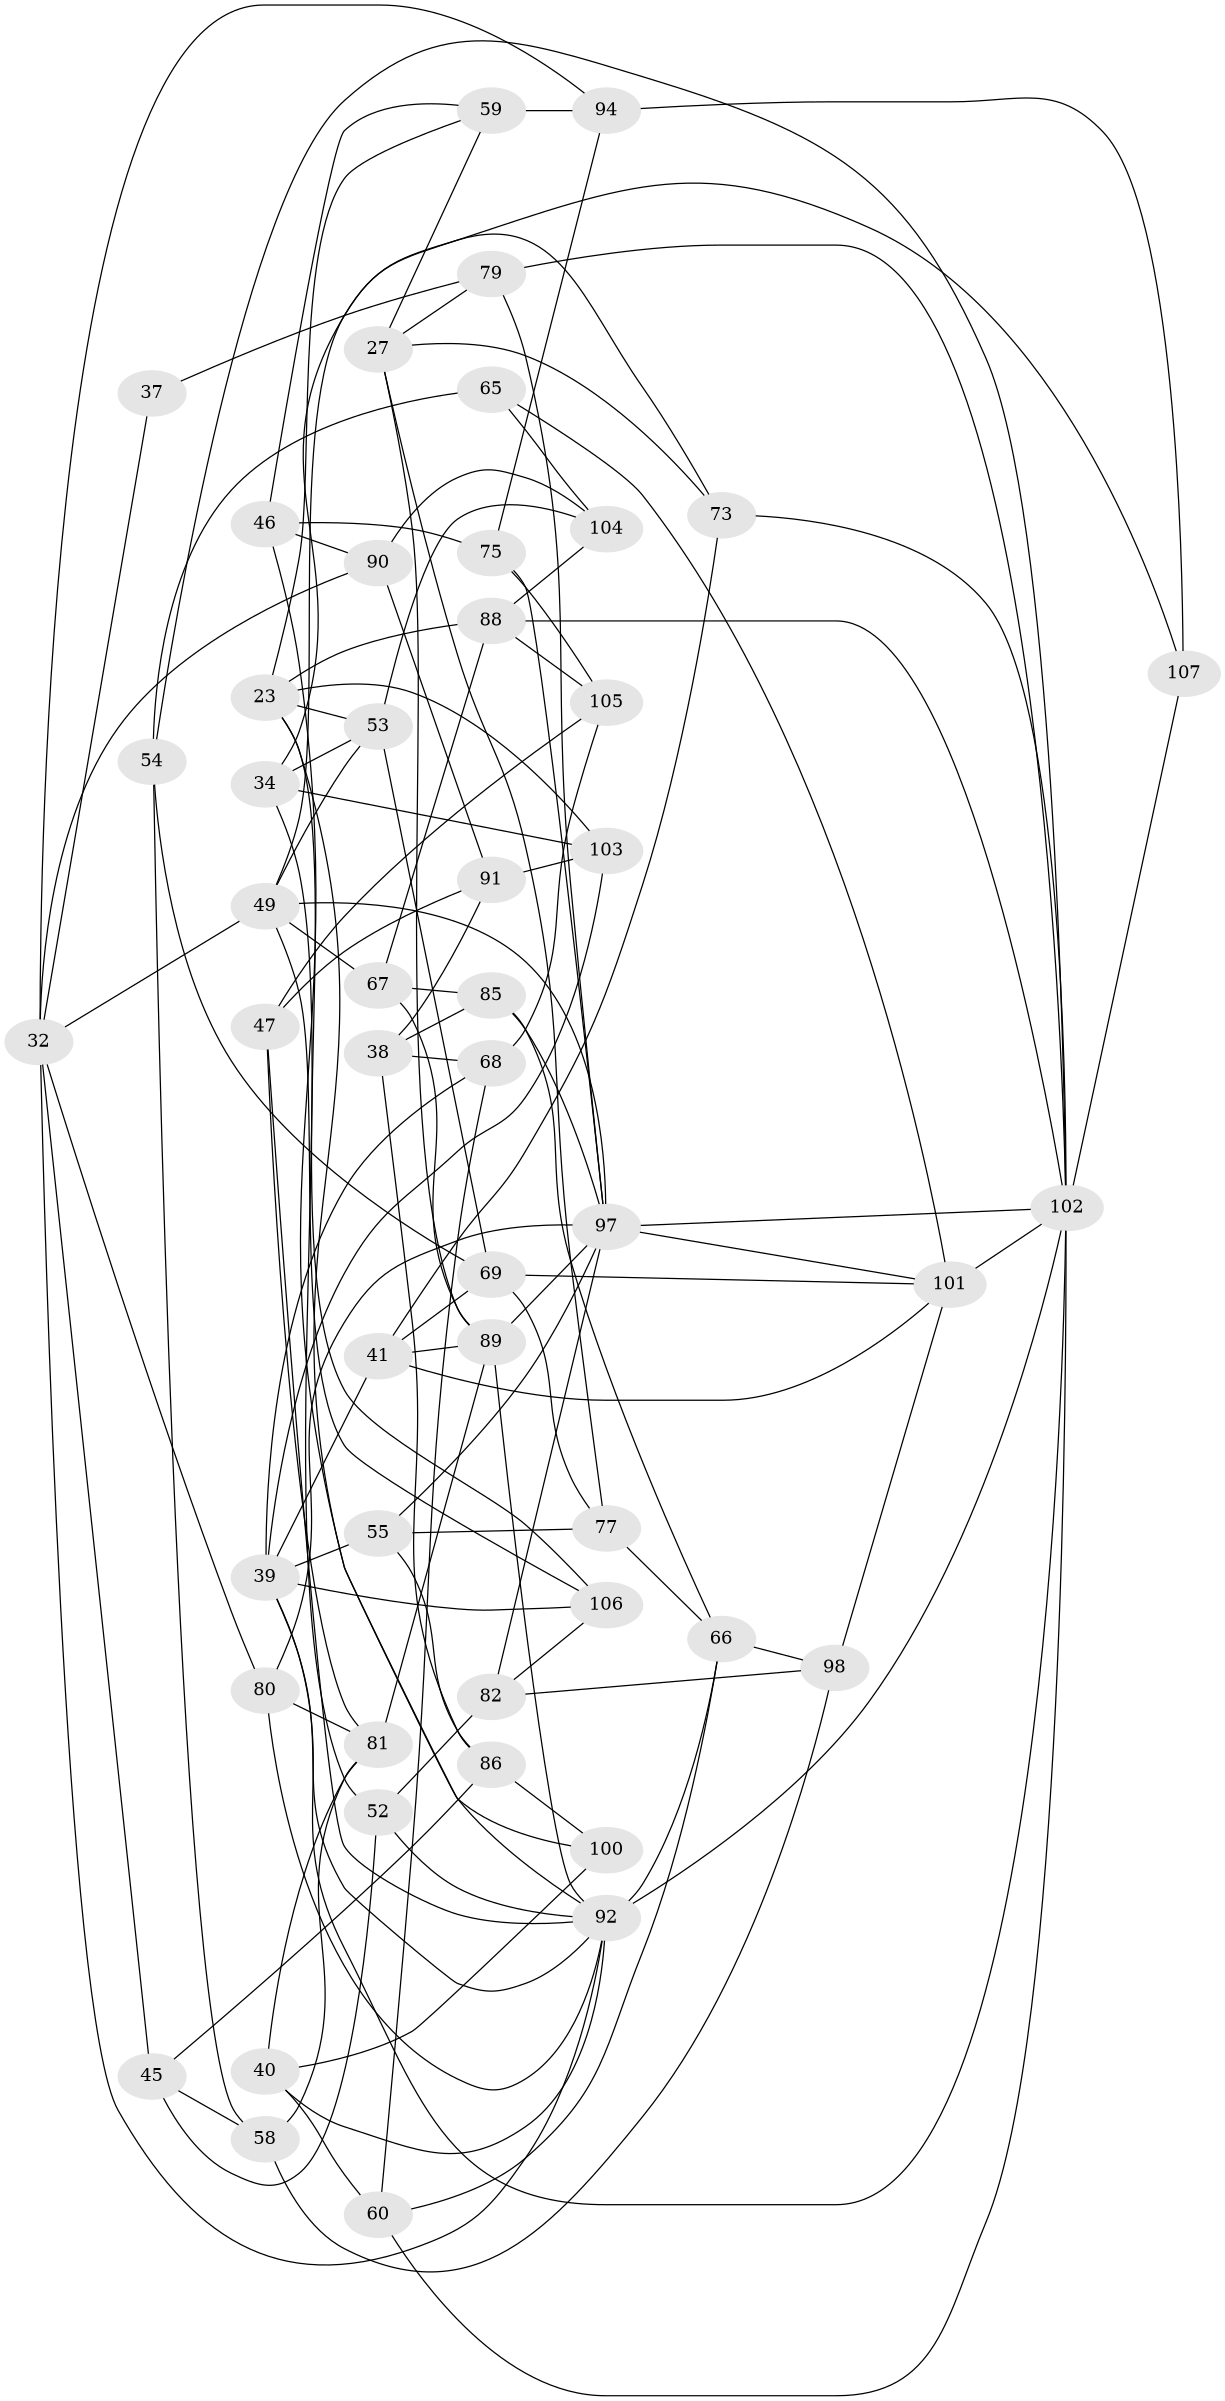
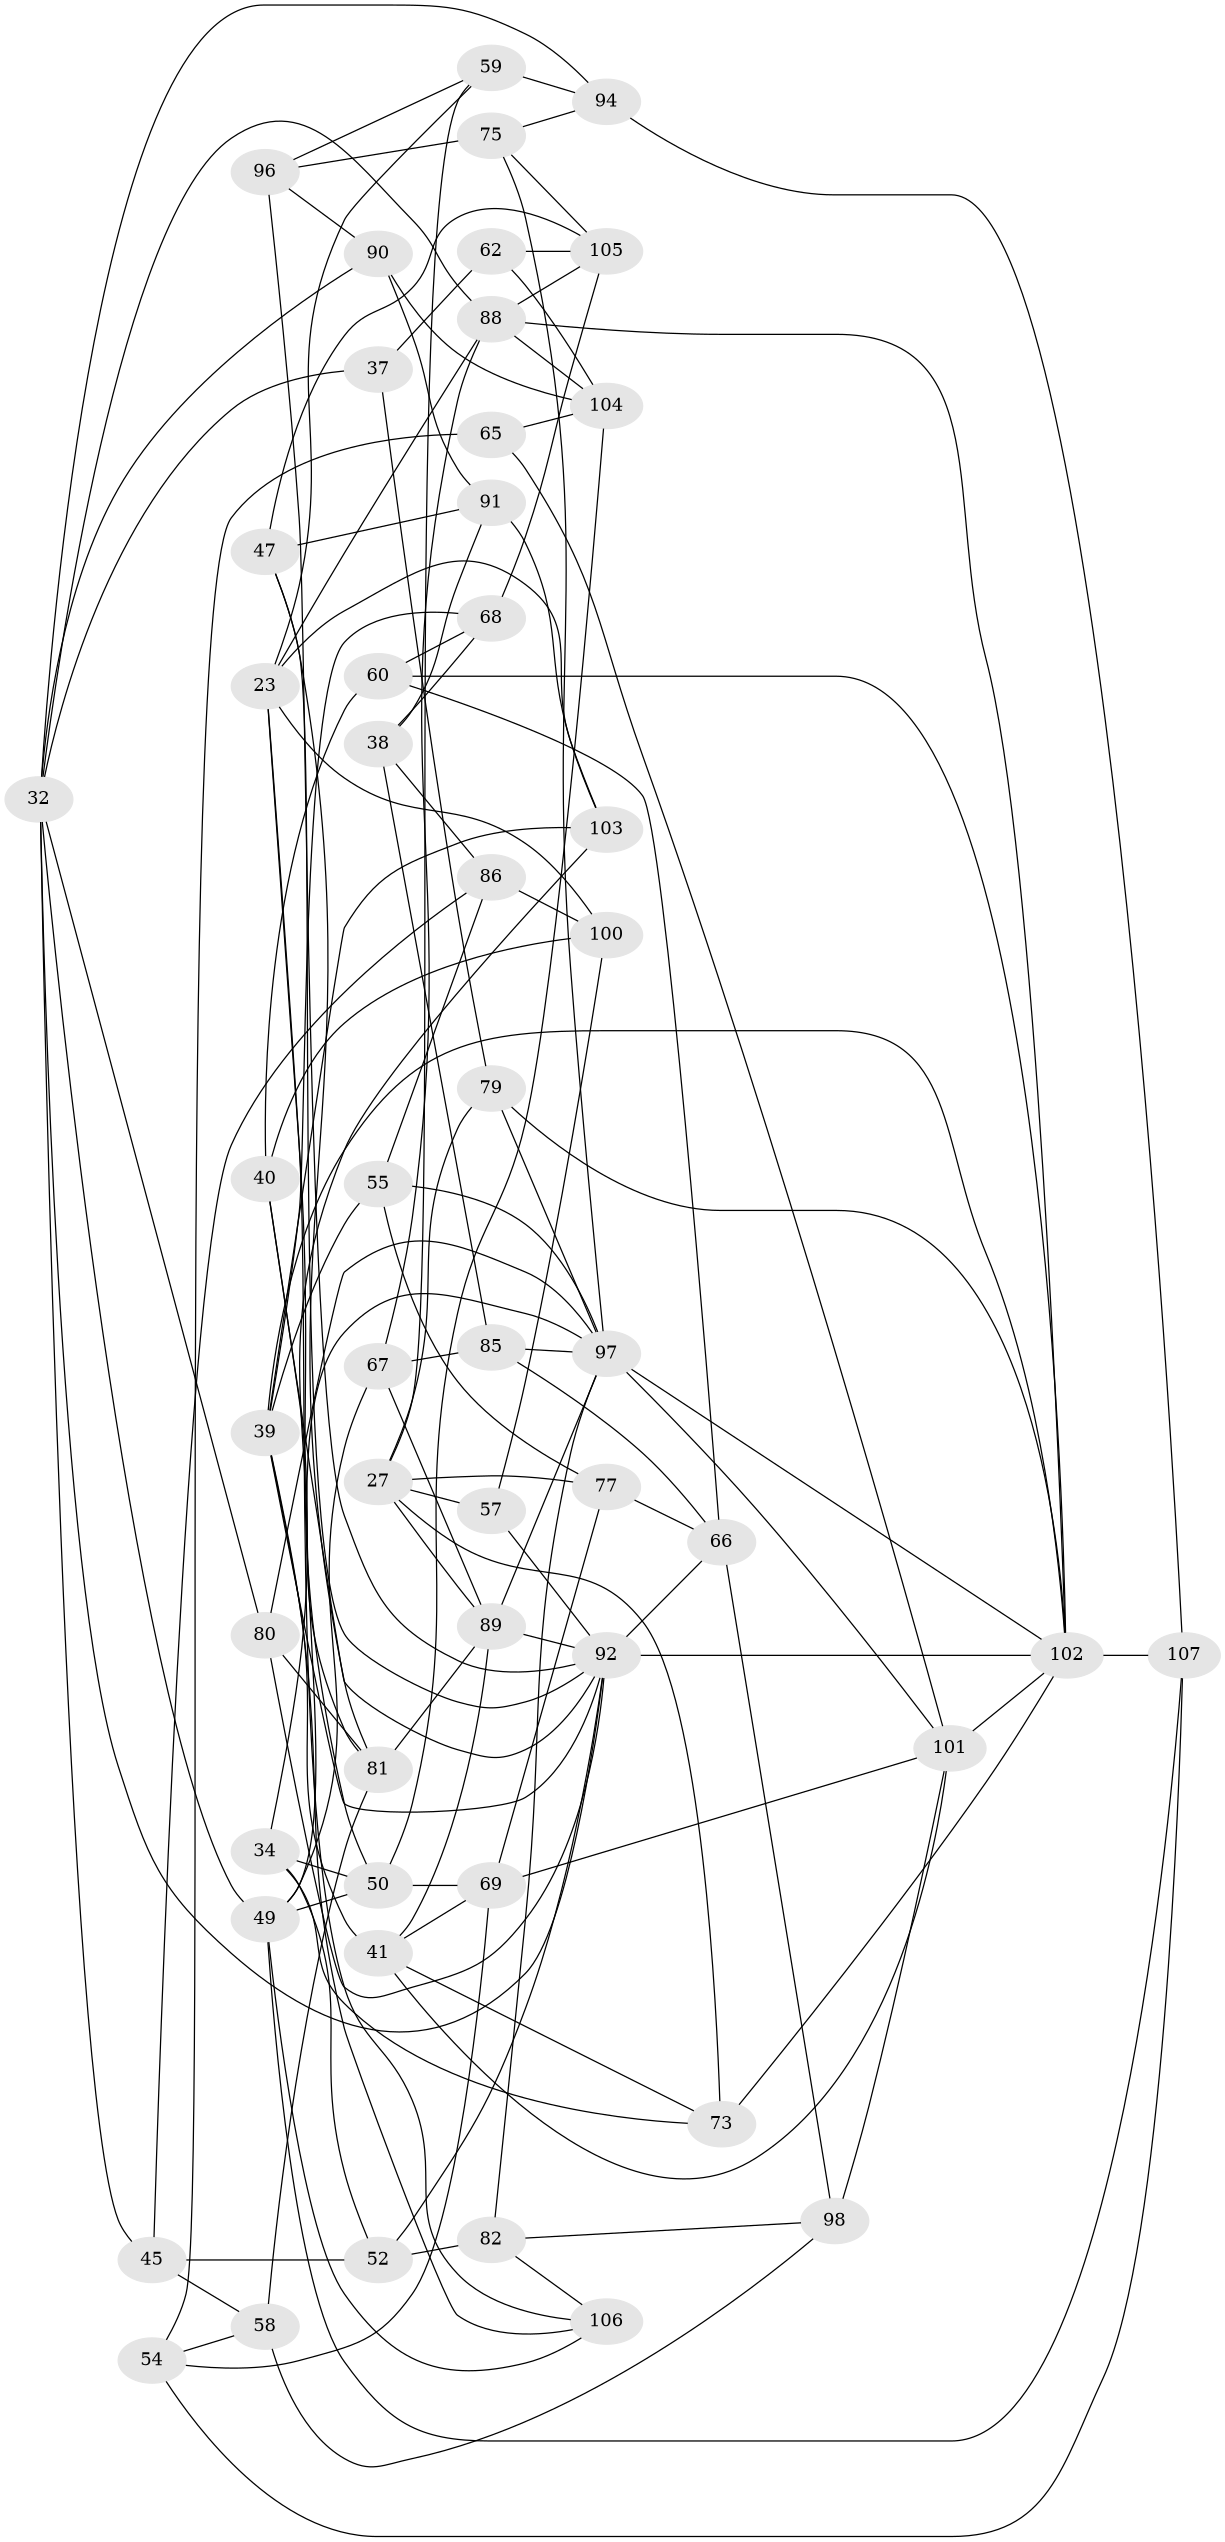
edge "54" -- "102": now "54" -- "107"
node "62": added
edge "88" -- "32": added
node "46": label "46" -> "96"
node "53": label "53" -> "50"
node "57": added
